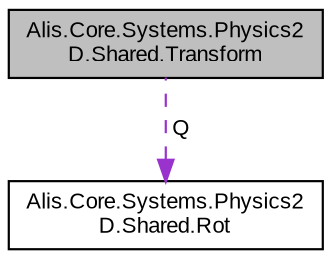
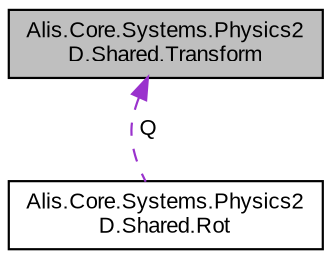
edge "Alis.Core.Systems.Physics2 D.Shared.Transform" -> "Alis.Core.Systems.Physics2 D.Shared.Rot": reversed
